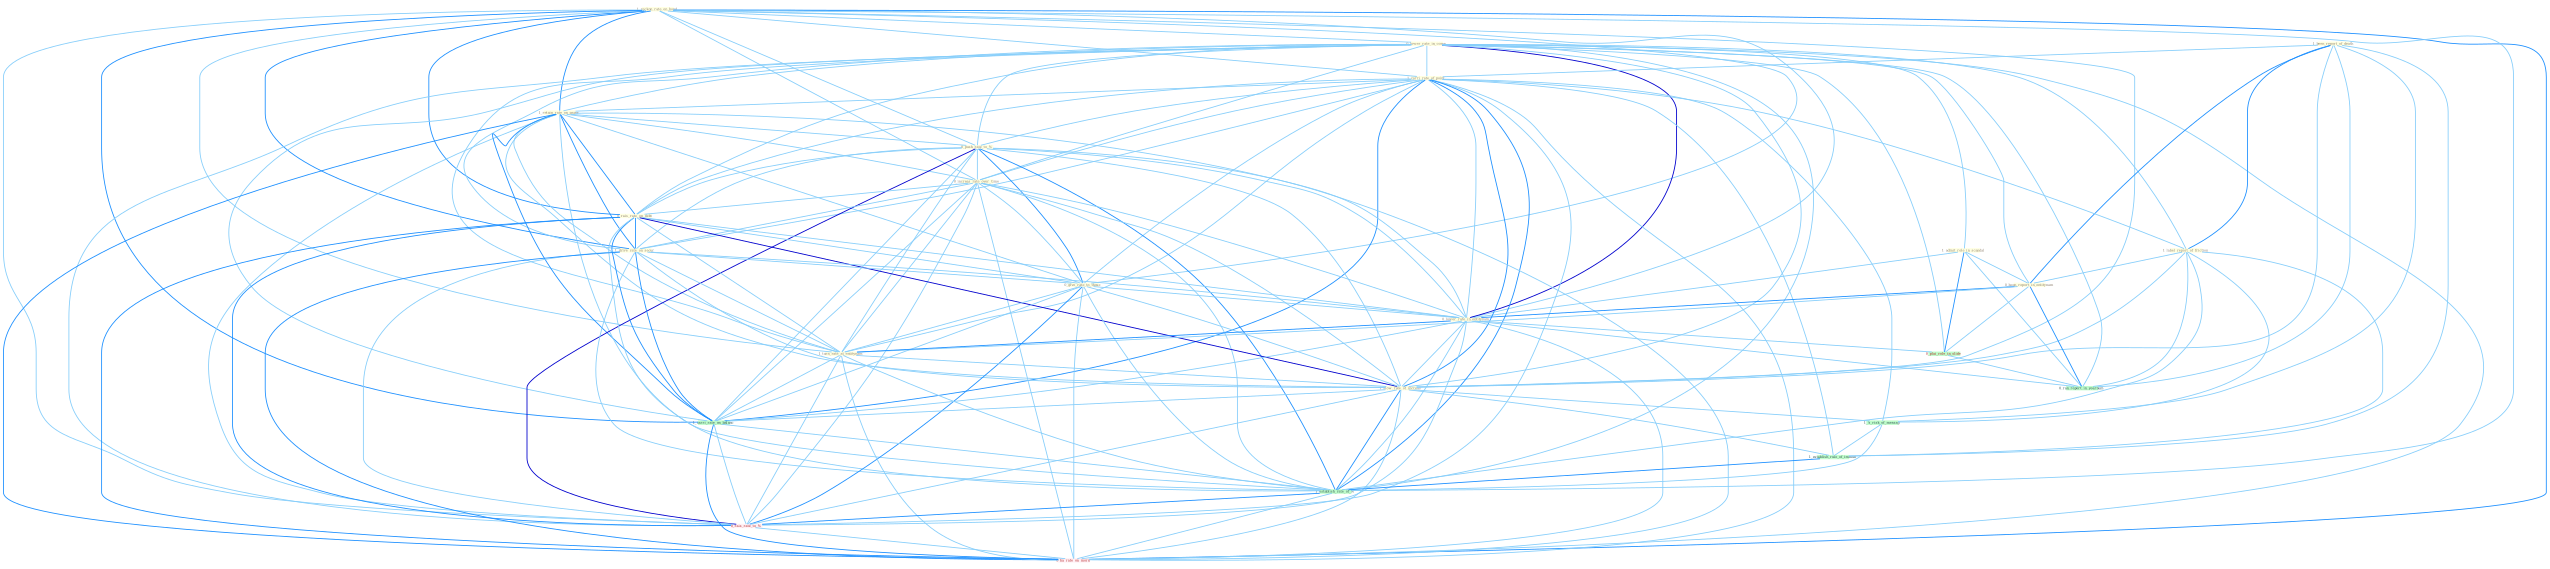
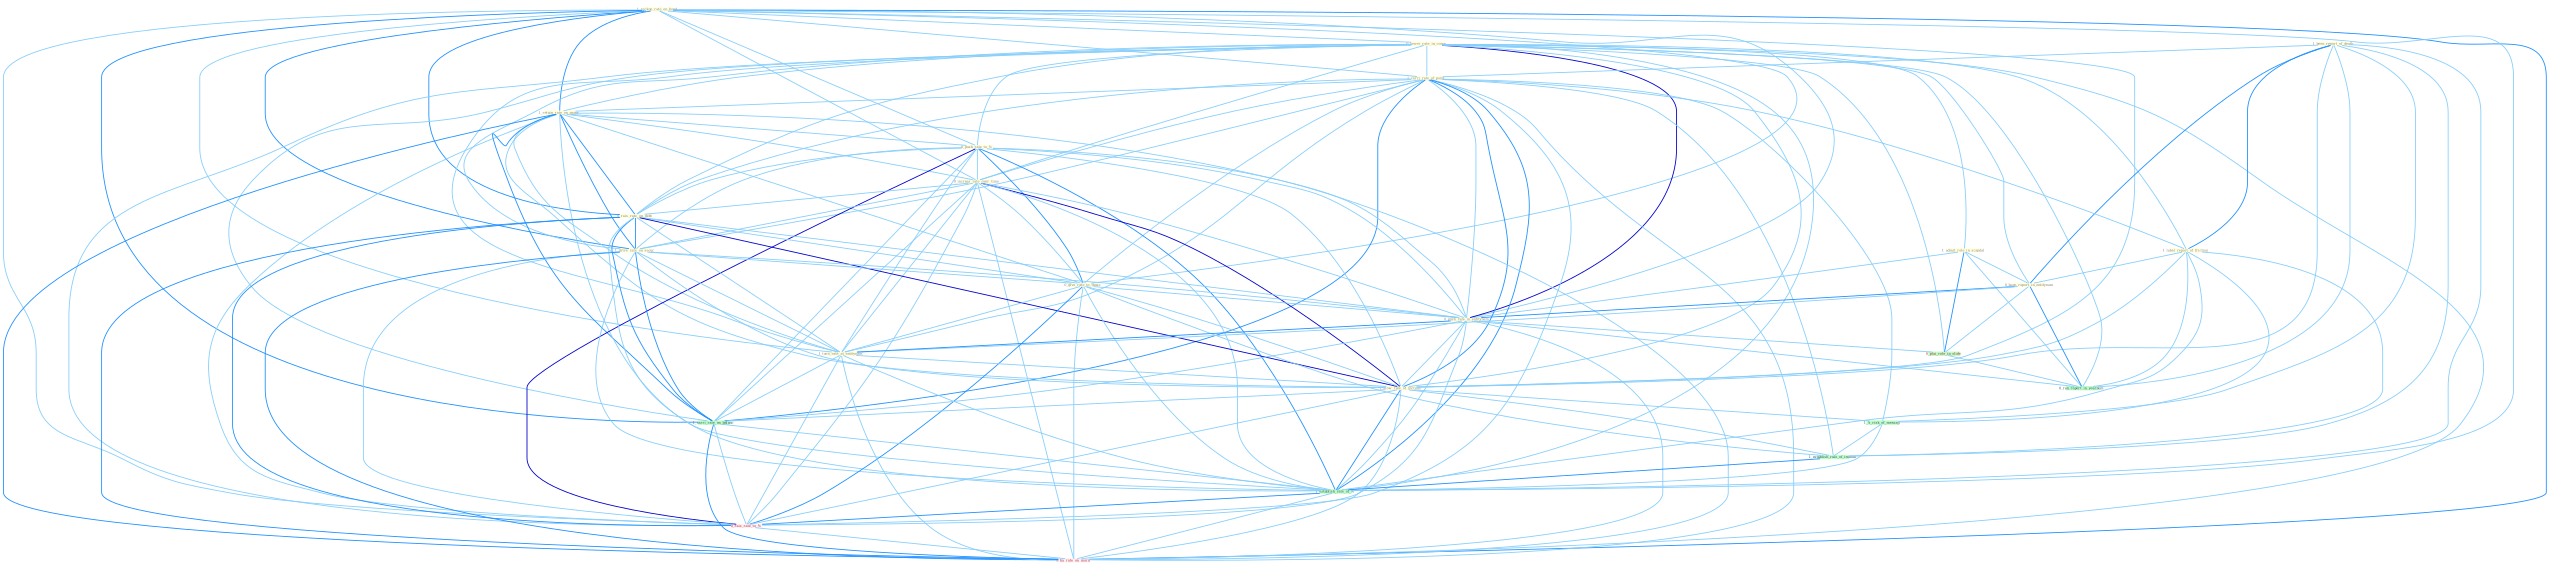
edge "1_carri_rate_of_point" -- "0_push_rate_to_%": removed
edge "0_increas_rate_over_time" -- "1_slow_rate_of_increas": color #87cefa -> #0000cd
node "0_lower_rate_in_entitynam": label "0_lower_rate_in_entitynam" -> "0_push_rate_in_entitynam"
edge "0_give_rate_to_those" -- "1_carri_rate_on_balanc": now "0_give_rate_to_those" -- "1_establish_rule_of_immun"
edge "1_been_report_of_death" -- "1_establish_rate_of_%": added
